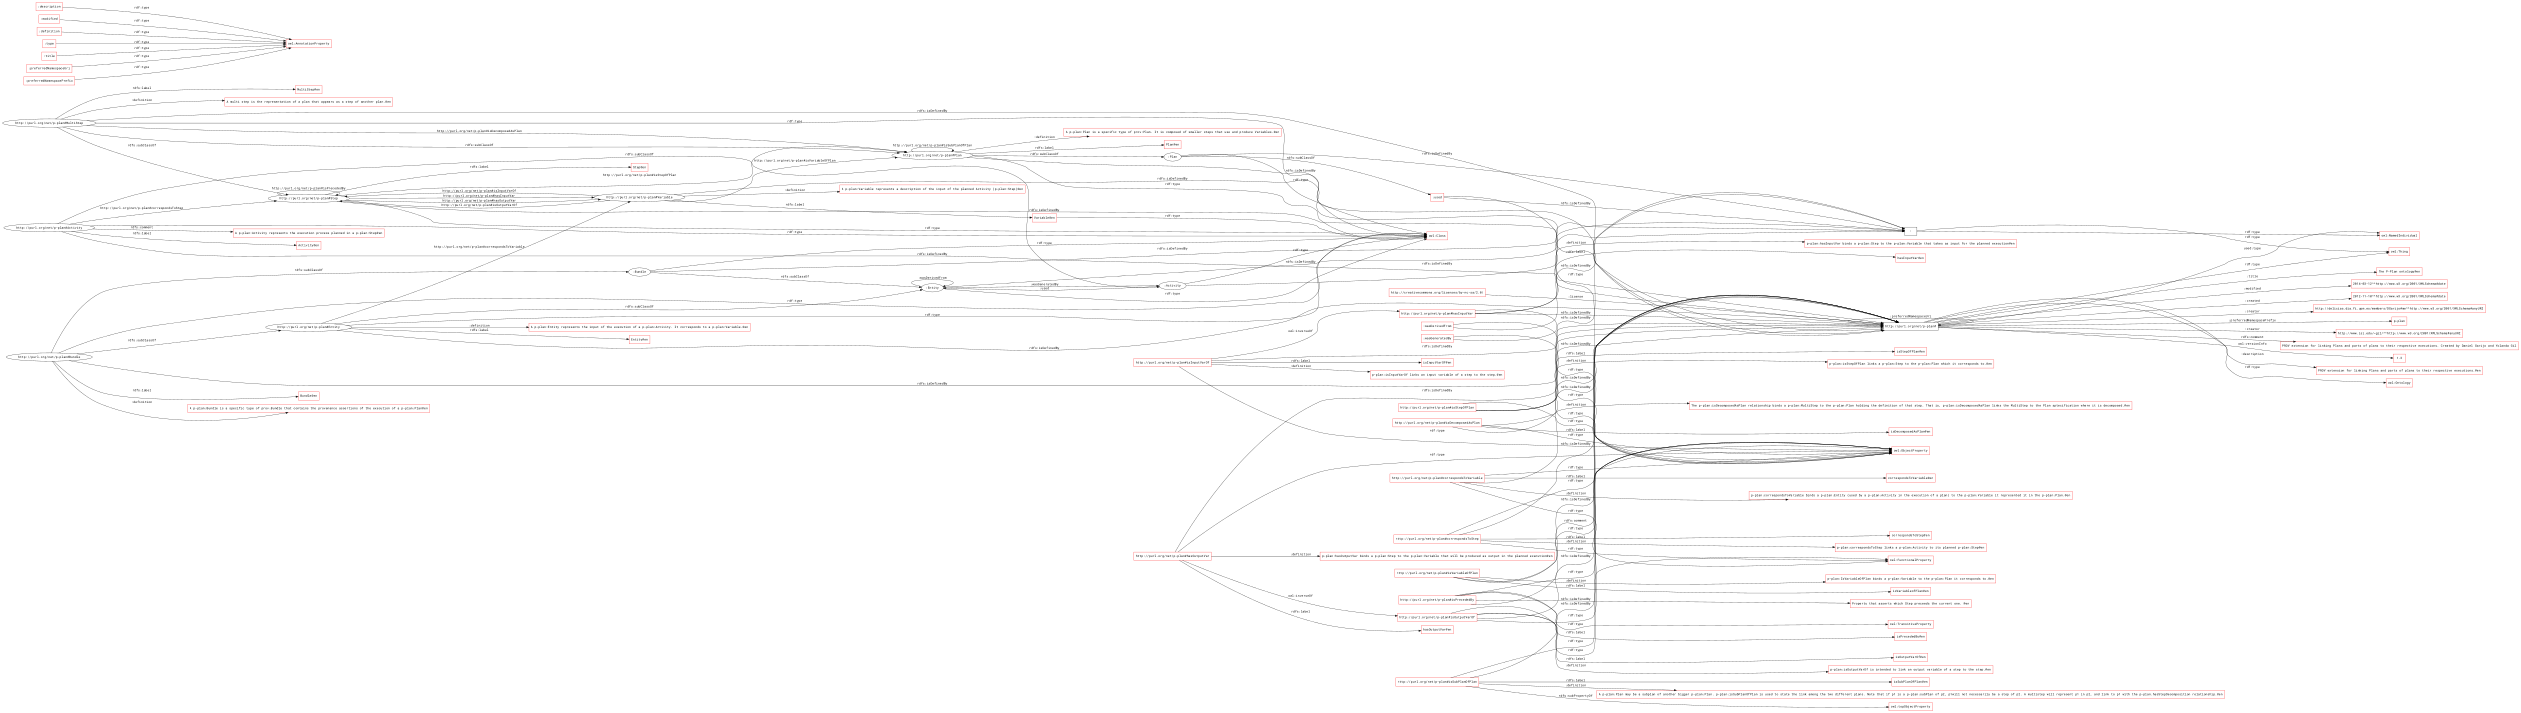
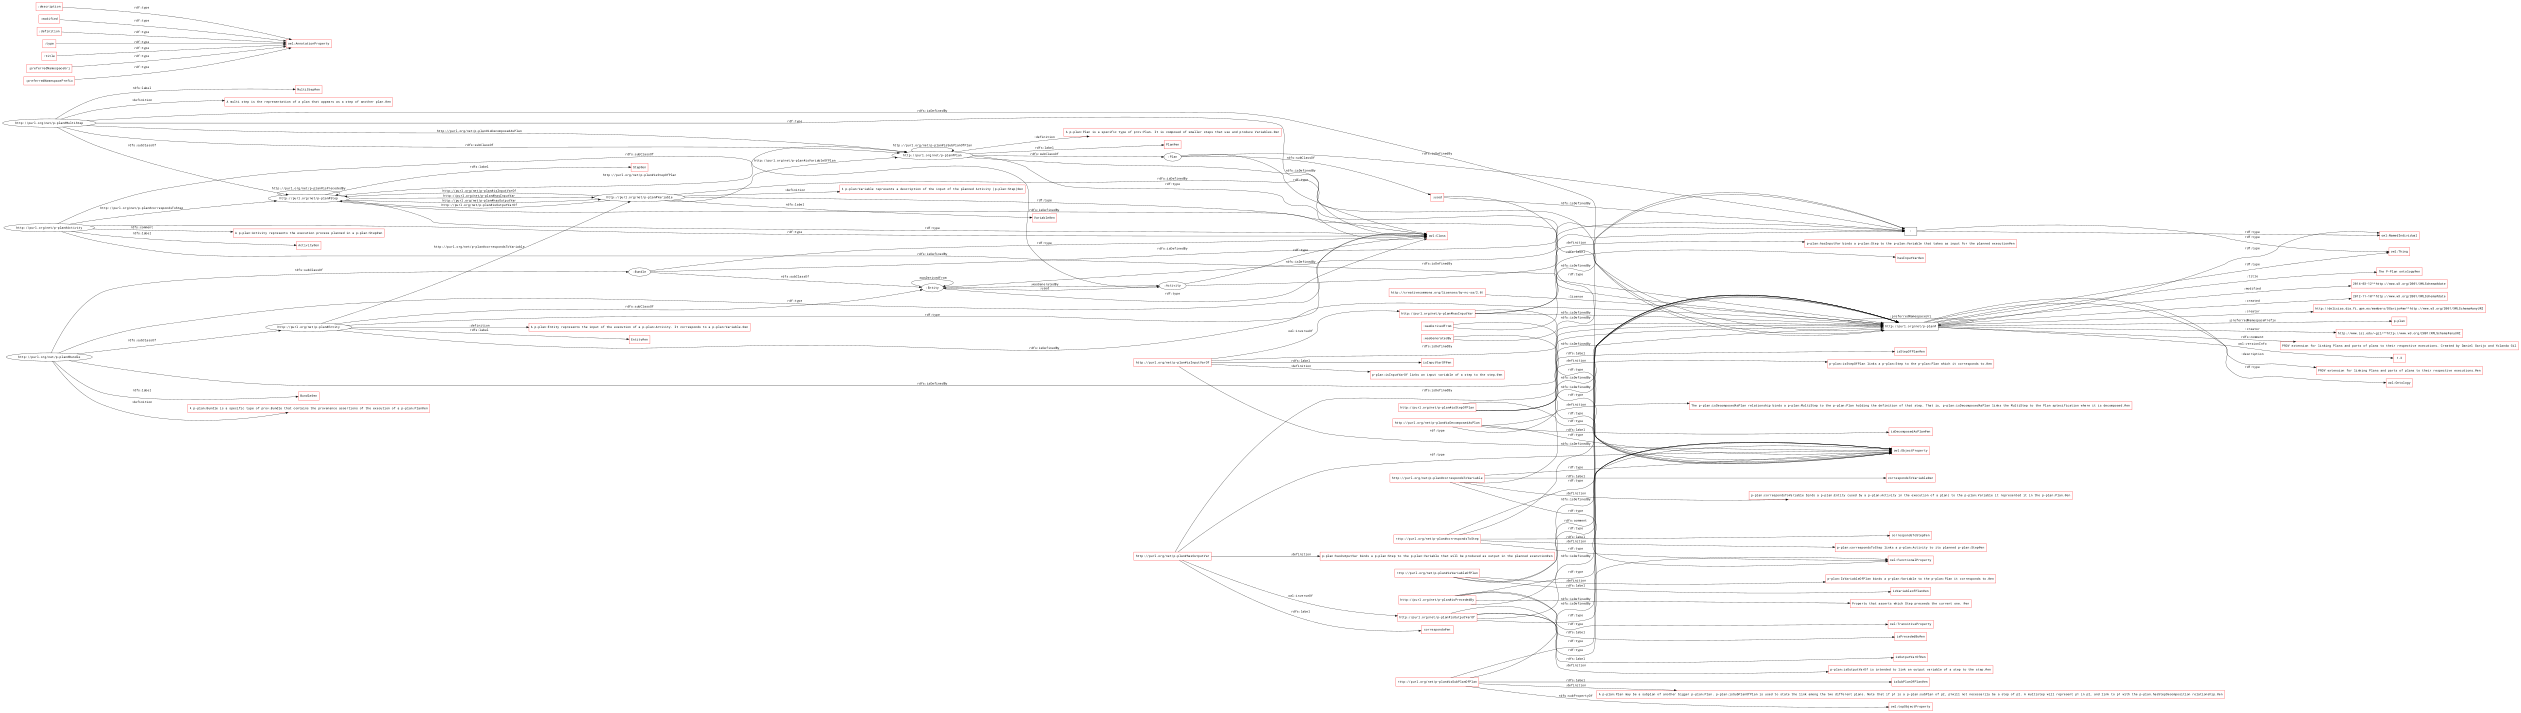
edge "Variable@en" -> "owl:Class": now "http://purl.org/net/p-plan#Variable" -> "owl:Class"
edge "http://purl.org/net/p-plan#" -> "owl:NamedIndividual": label "used:type" -> "rdf:type"
node "hasOutputVar@en": label "hasOutputVar@en" -> "corresponds@en"
